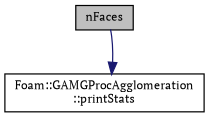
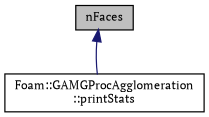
edge "nFaces" -> "Foam::GAMGProcAgglomeration ::printStats": reversed
